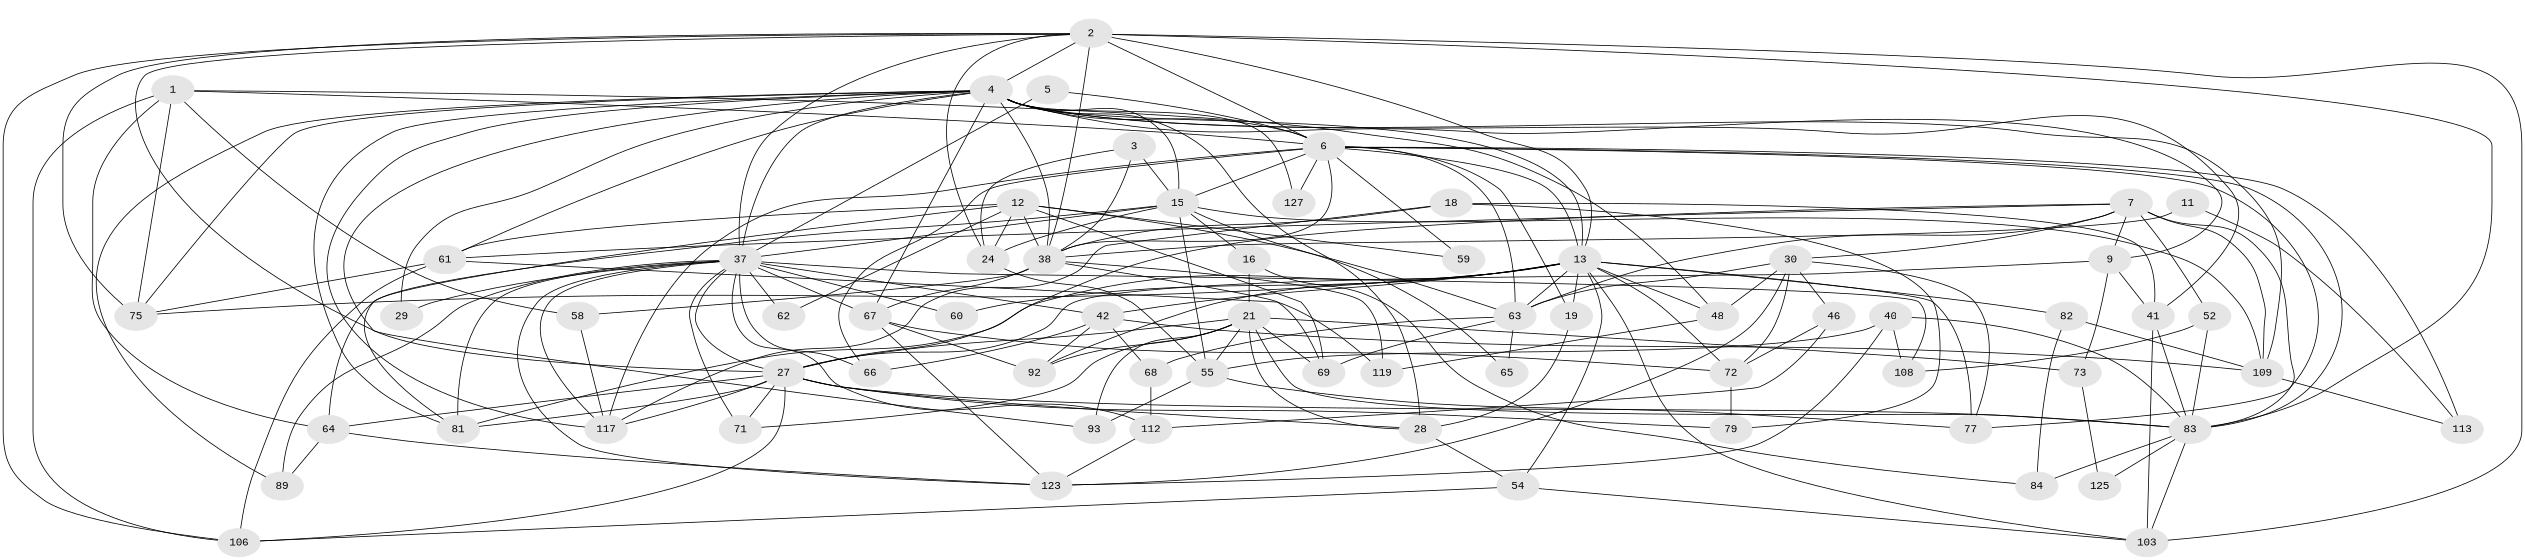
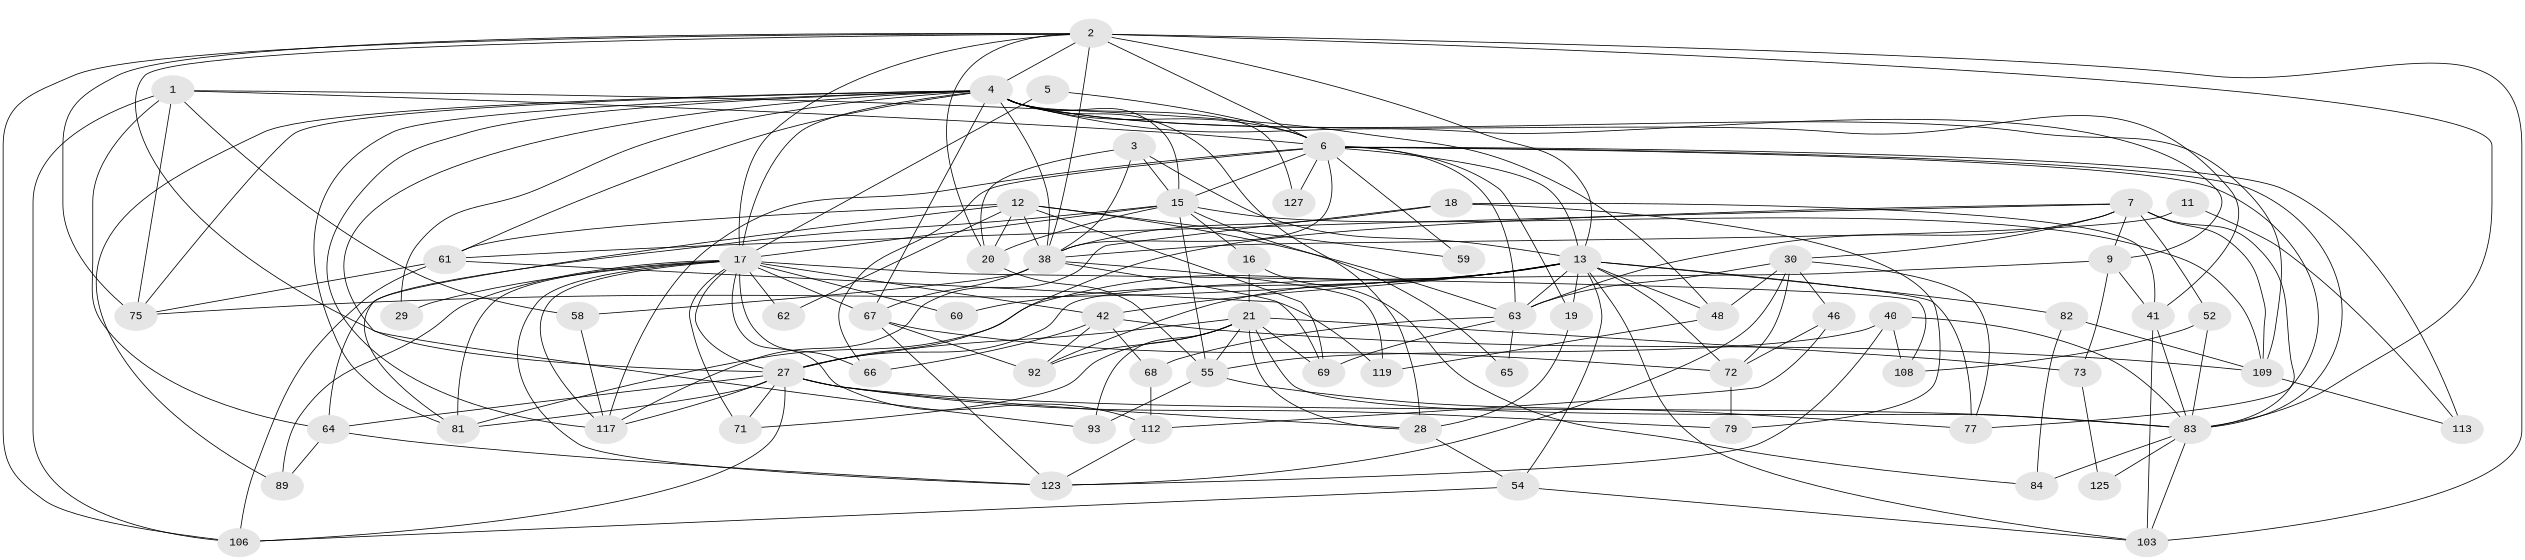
edge "4" -- "13": now "3" -- "13"
node "37": label "37" -> "17"
node "24": label "24" -> "20"
